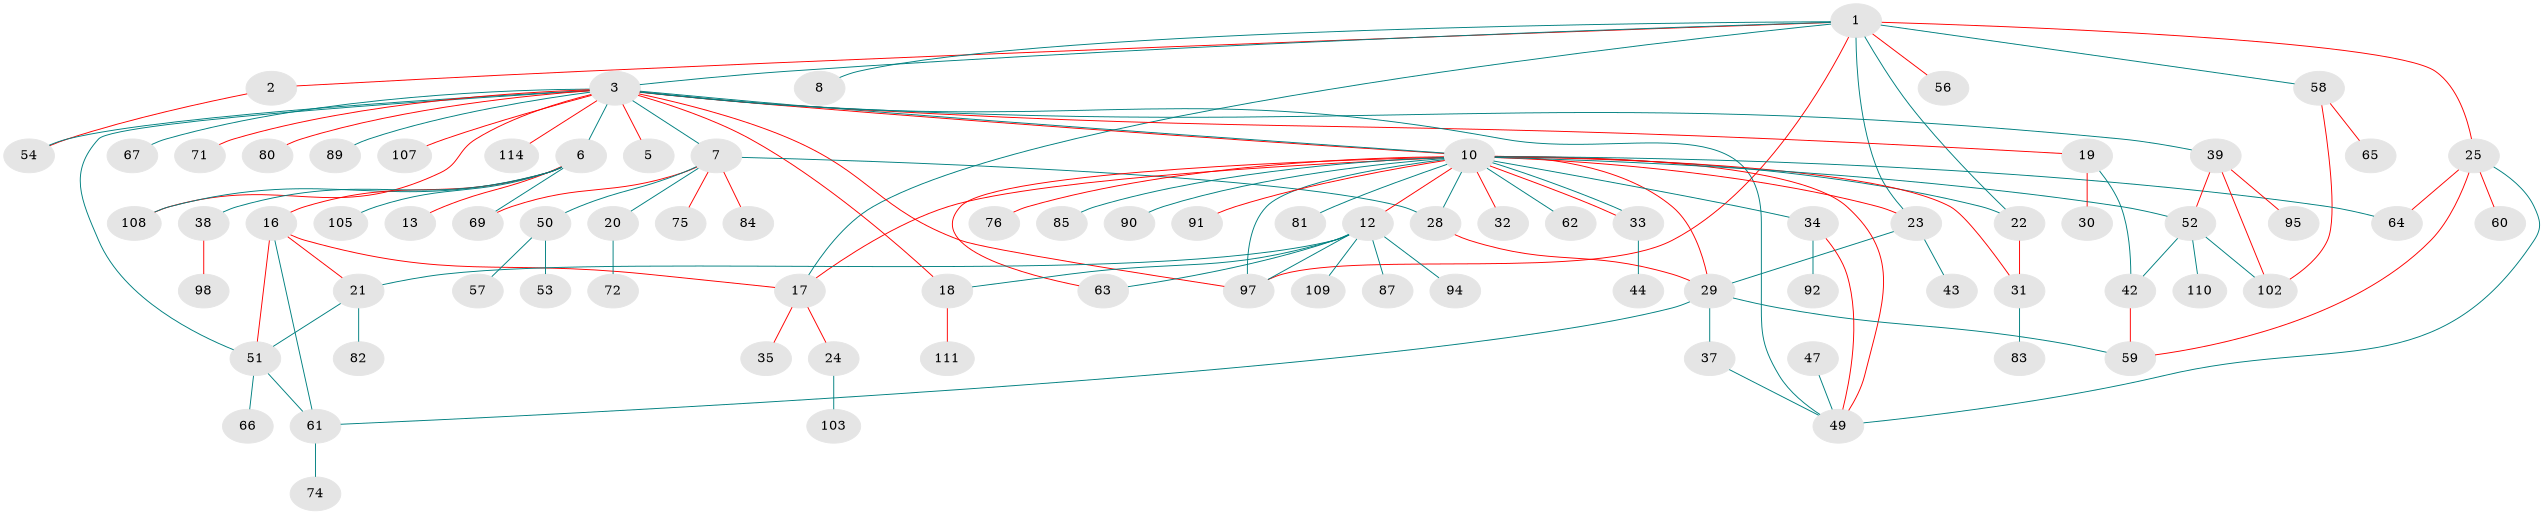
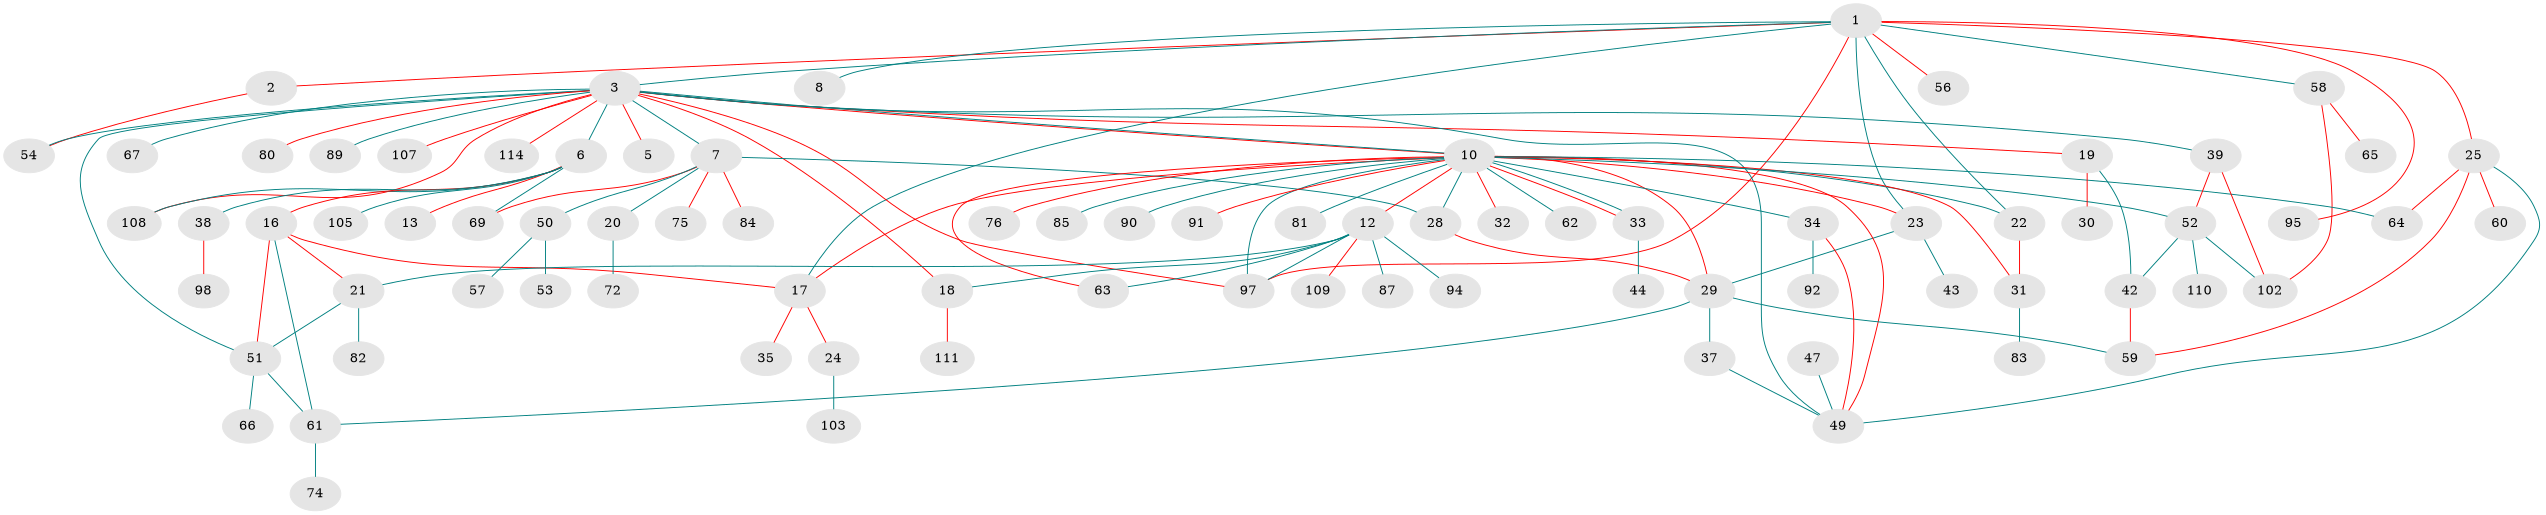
node "71": removed
edge "39" -- "95": now "1" -- "95"
edge "12" -- "109": color teal -> red
